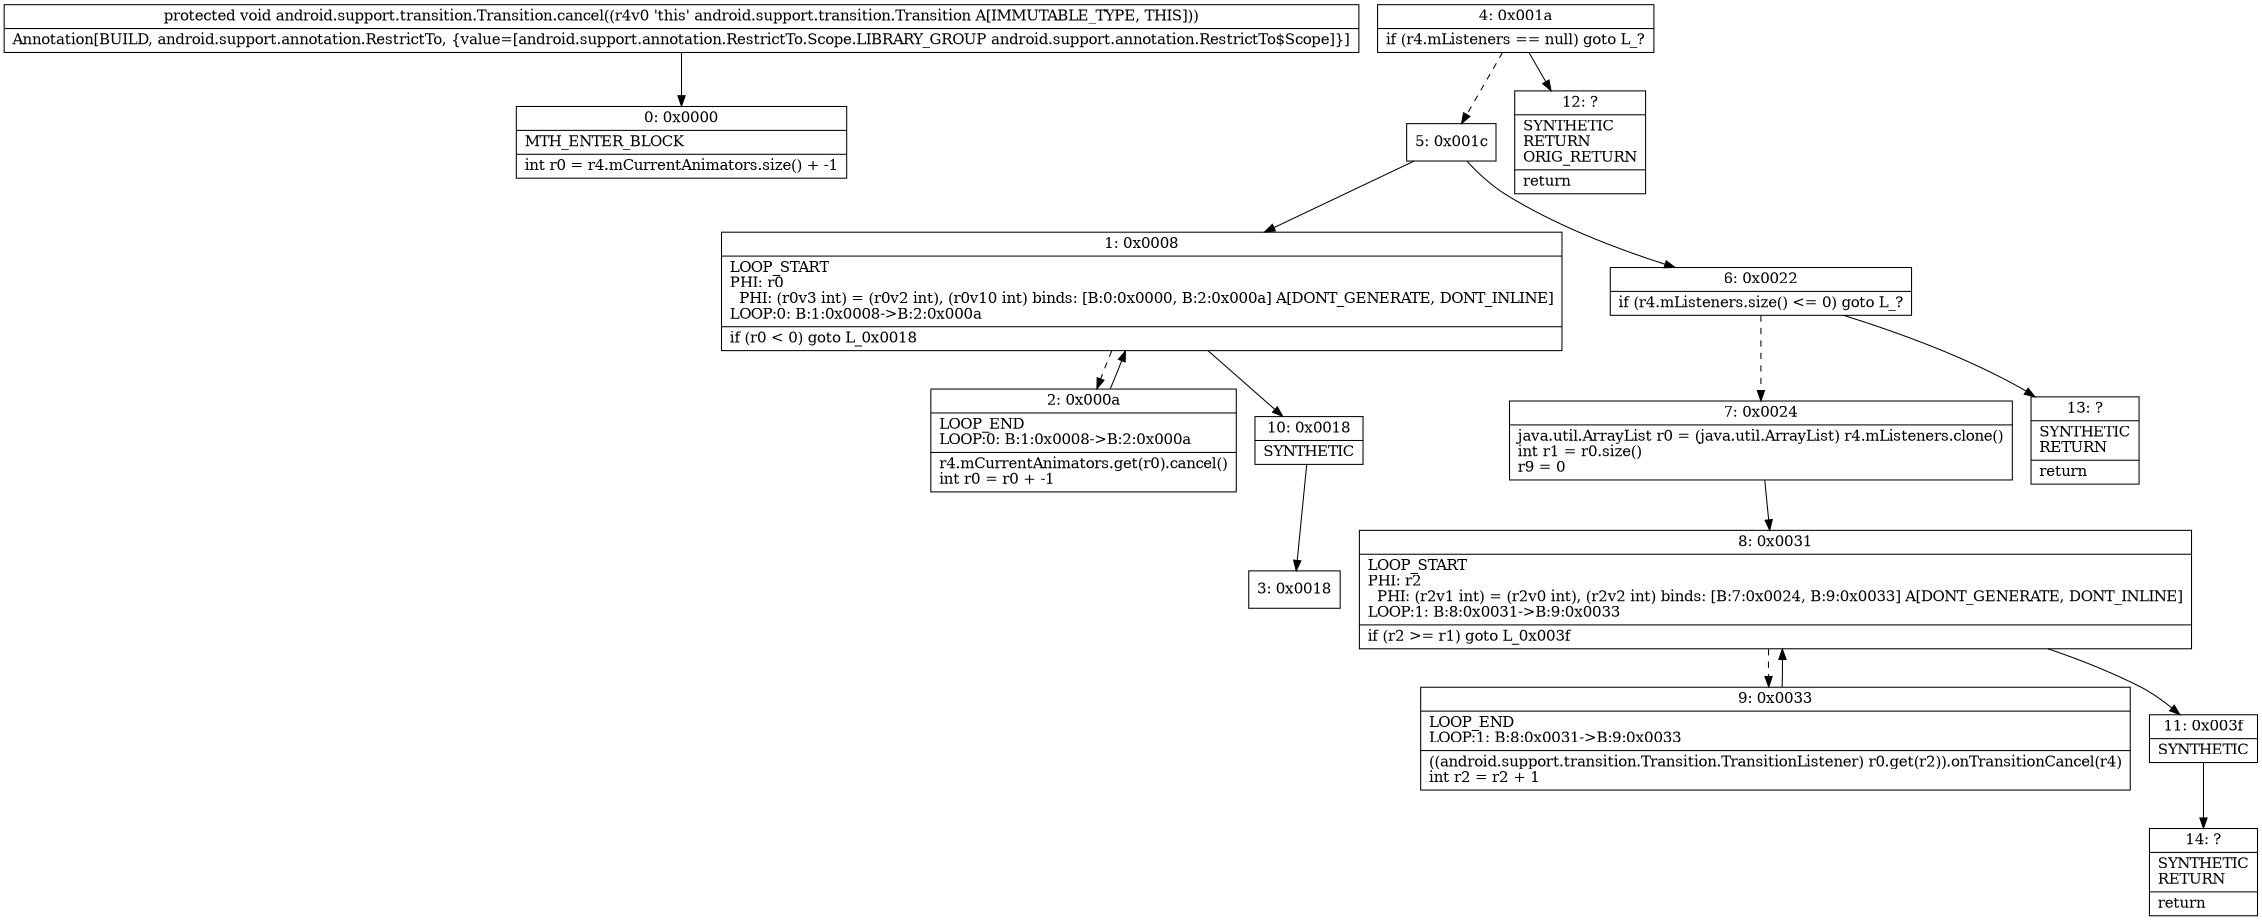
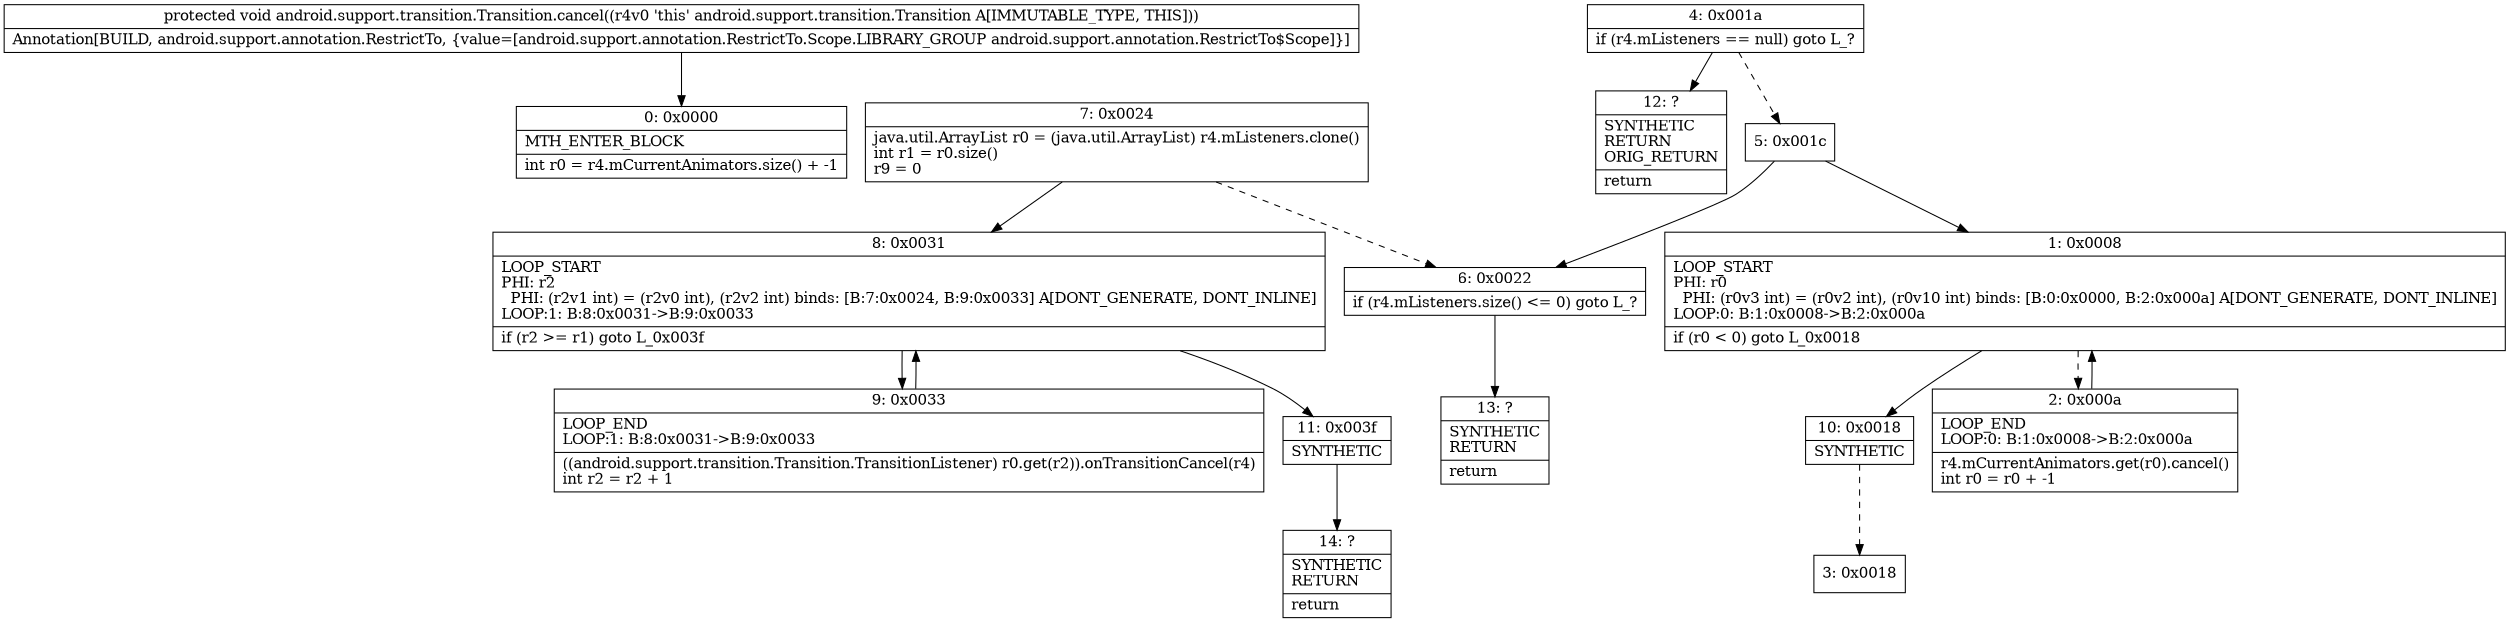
edge "6: 0x0022" -> "7: 0x0024": reversed
edge "10: 0x0018" -> "3: 0x0018": style solid -> dashed
edge "8: 0x0031" -> "9: 0x0033": style dashed -> solid
